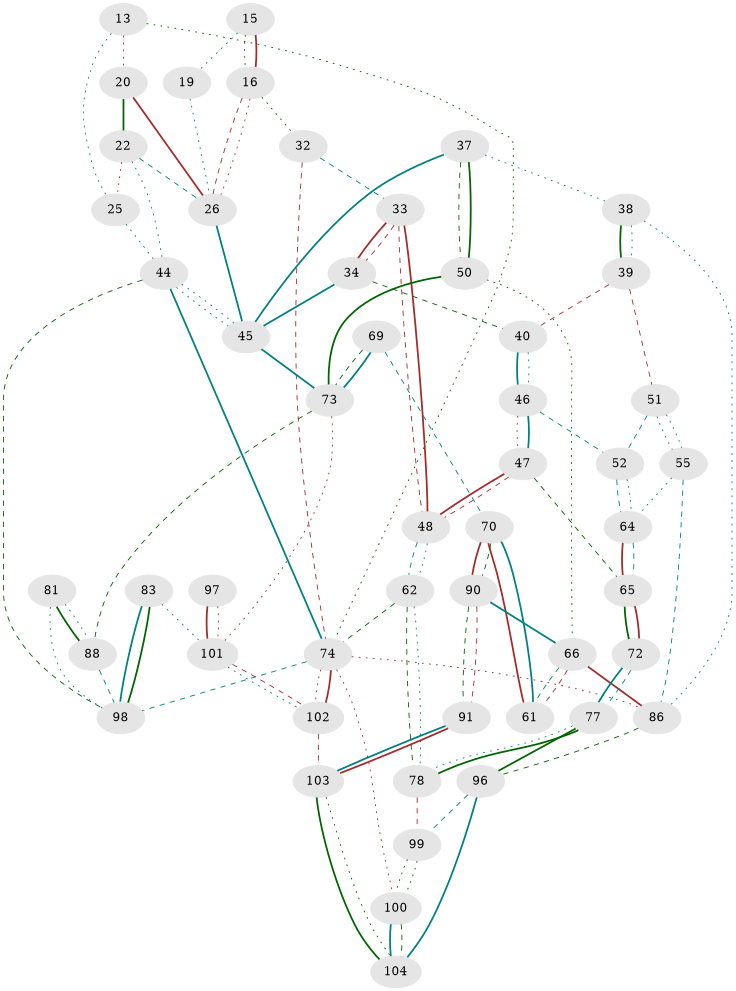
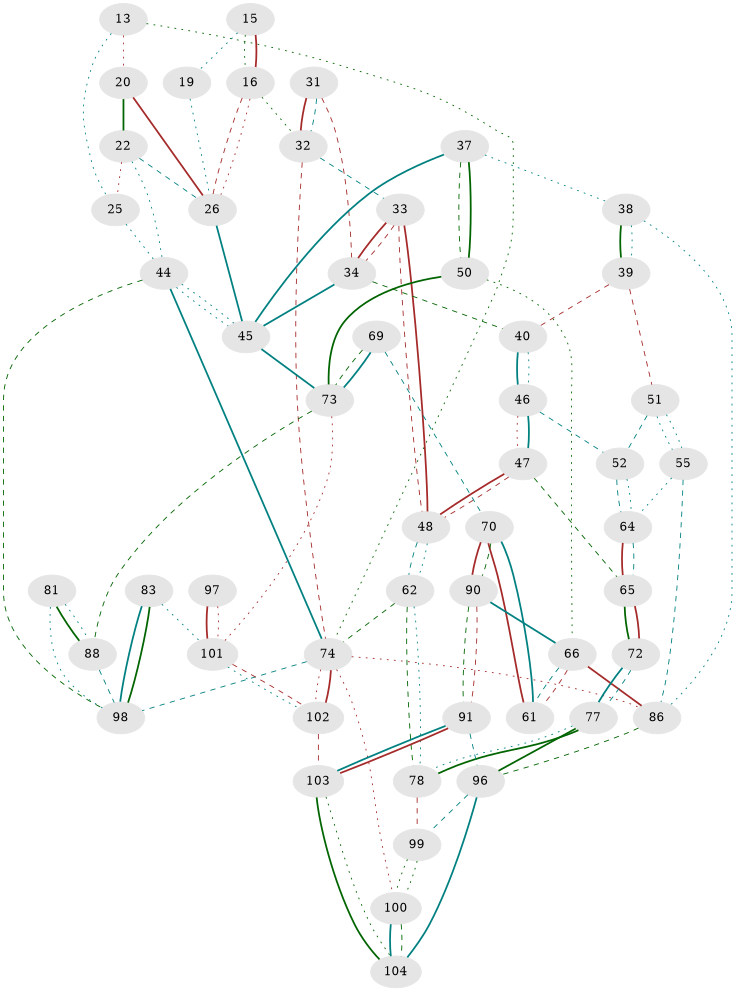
node "31": added
edge "91" -- "96": added
